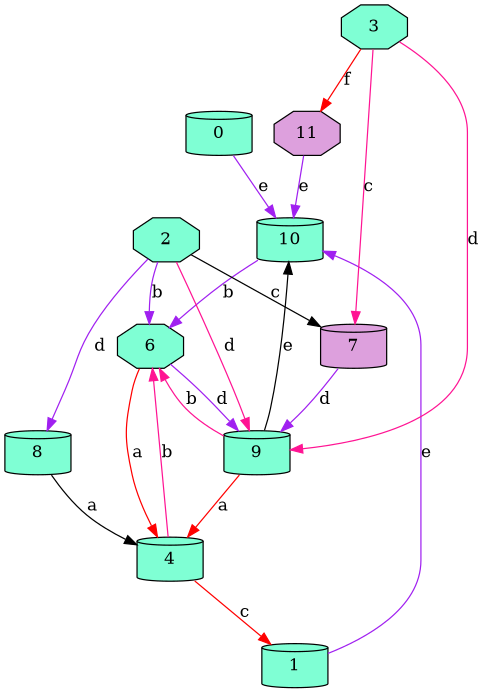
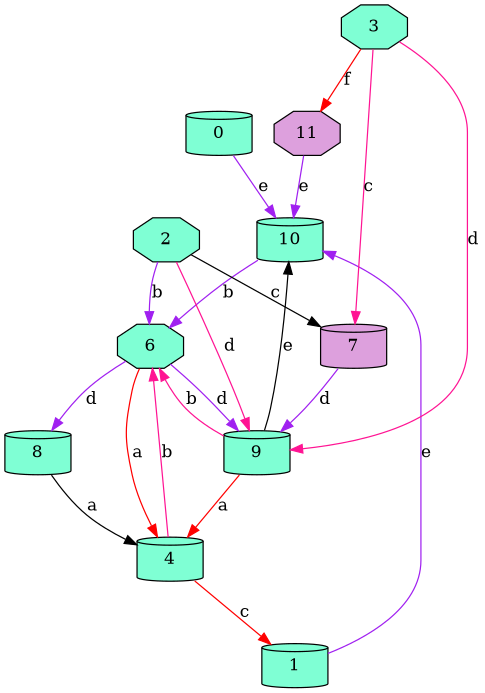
edge "2" -> "8": now "6" -> "8"
